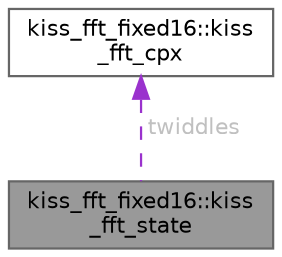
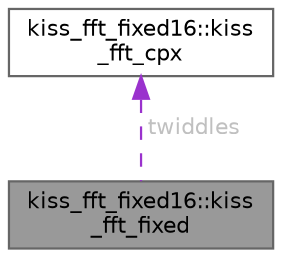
node "kiss_fft_fixed16::kiss _fft_state": label "kiss_fft_fixed16::kiss _fft_state" -> "kiss_fft_fixed16::kiss _fft_fixed"
